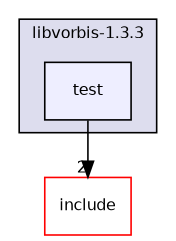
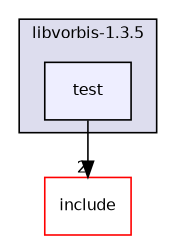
cluster "libvorbis-1.3.3": label "libvorbis-1.3.3" -> "libvorbis-1.3.5"
